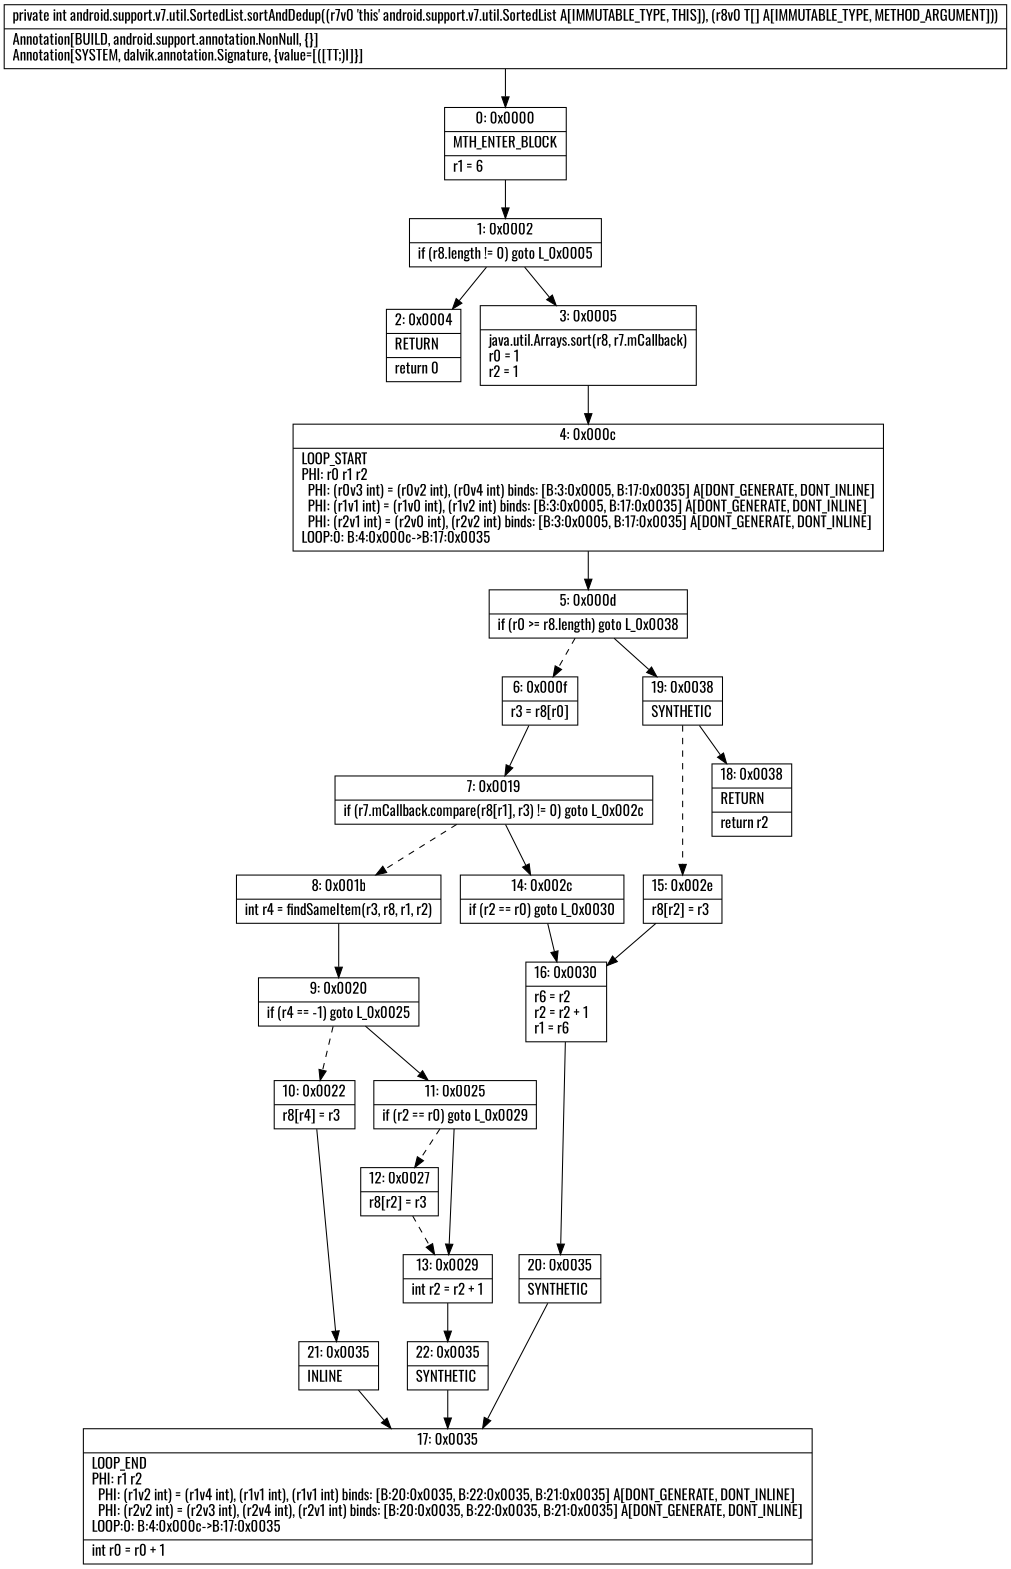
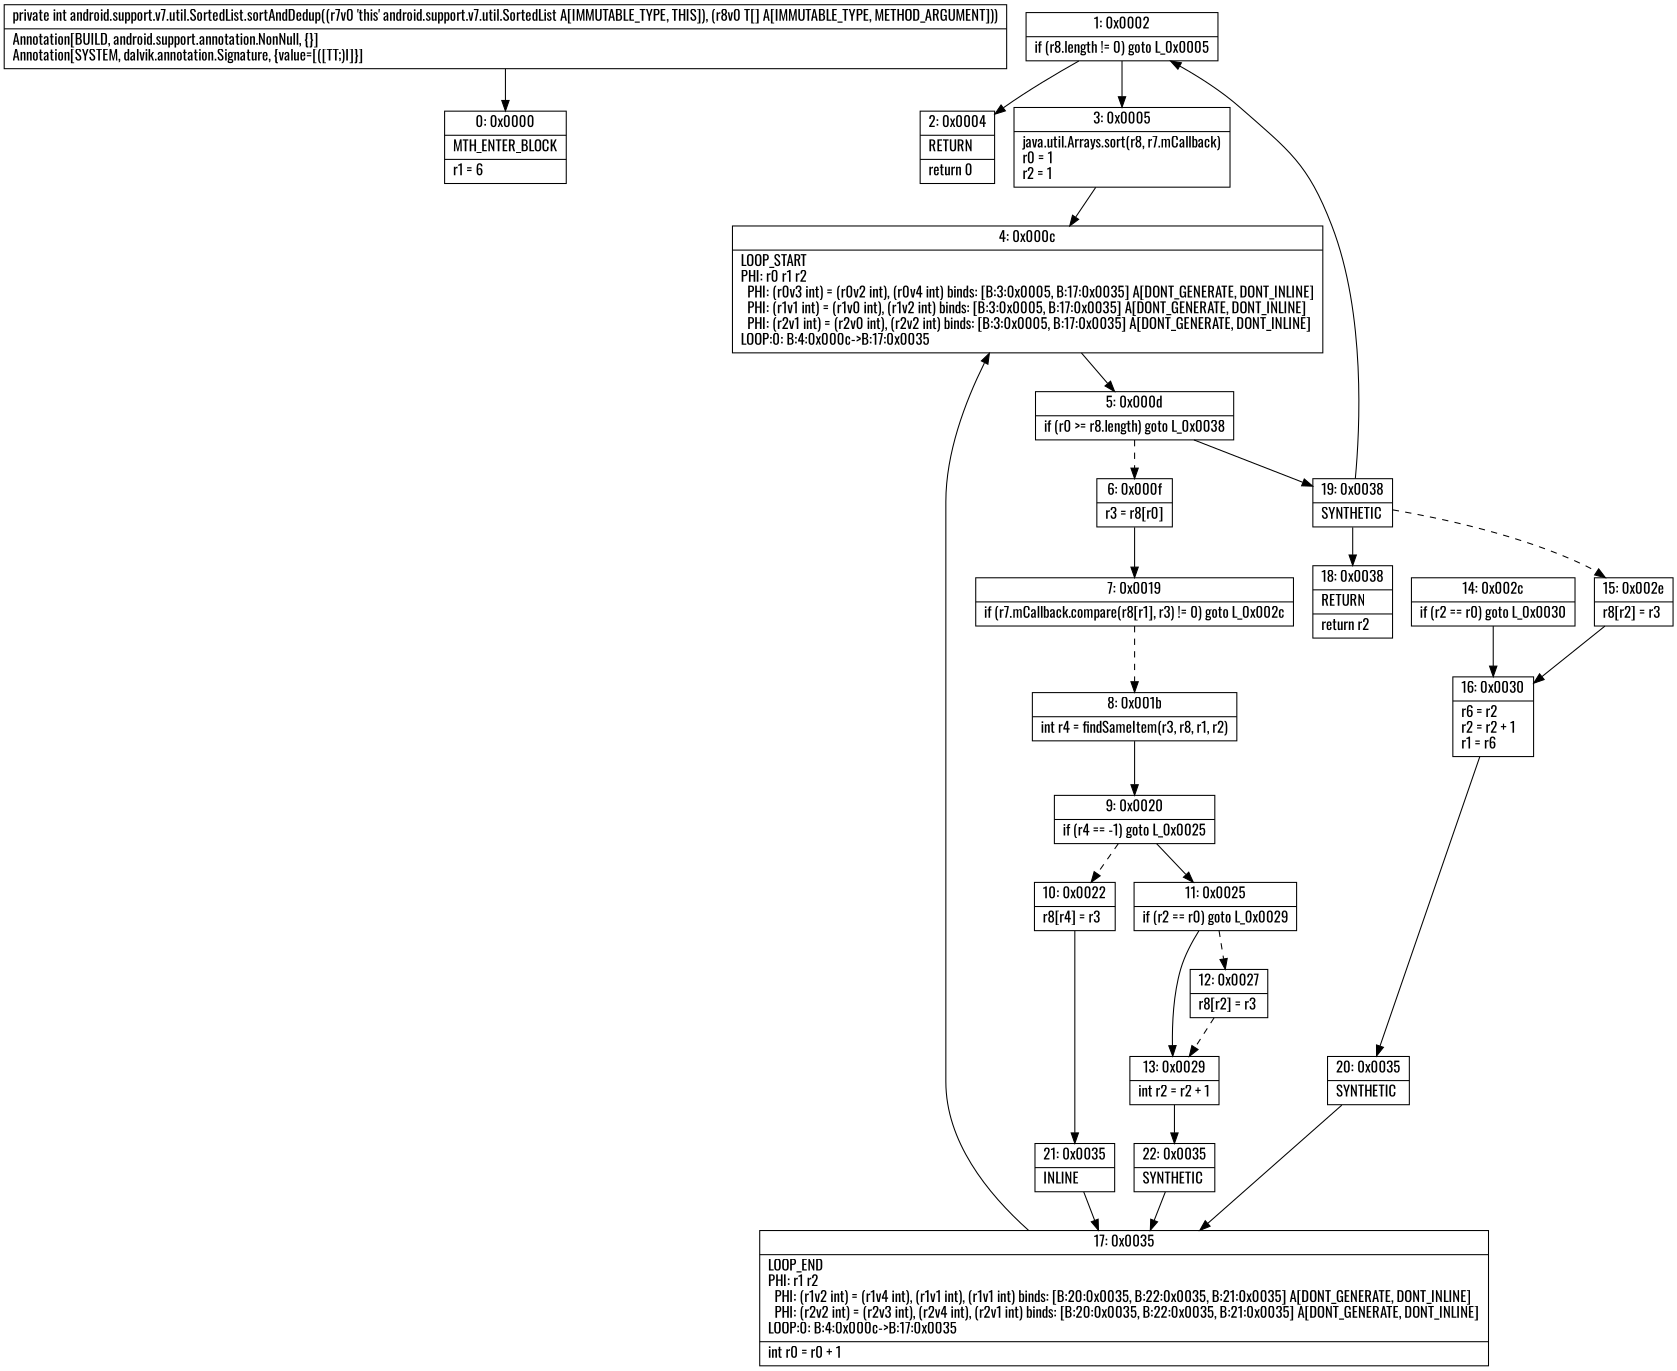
edge "0: 0x0000" -> "1: 0x0002": now "19: 0x0038" -> "1: 0x0002"
edge "17: 0x0035" -> "4: 0x000c": added
edge "7: 0x0019" -> "14: 0x002c": removed
